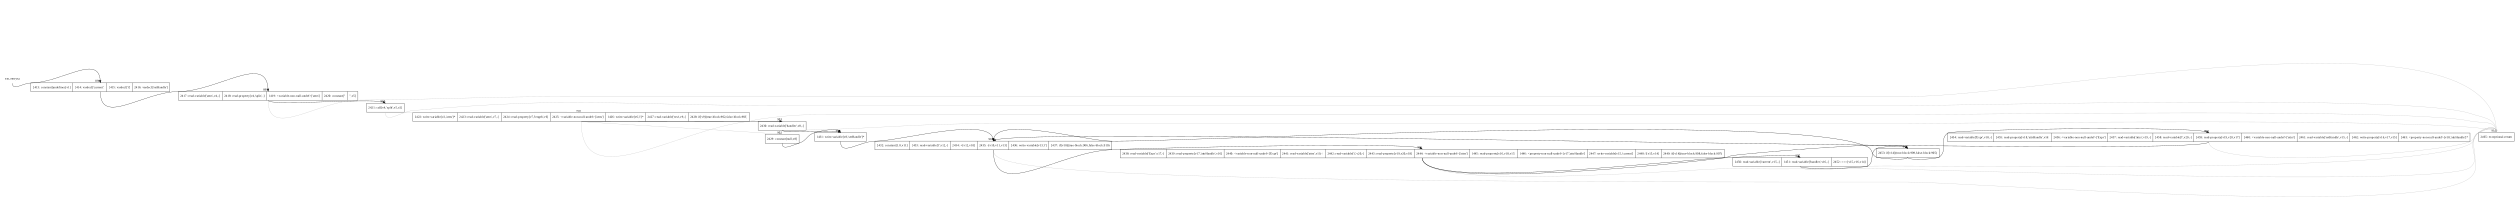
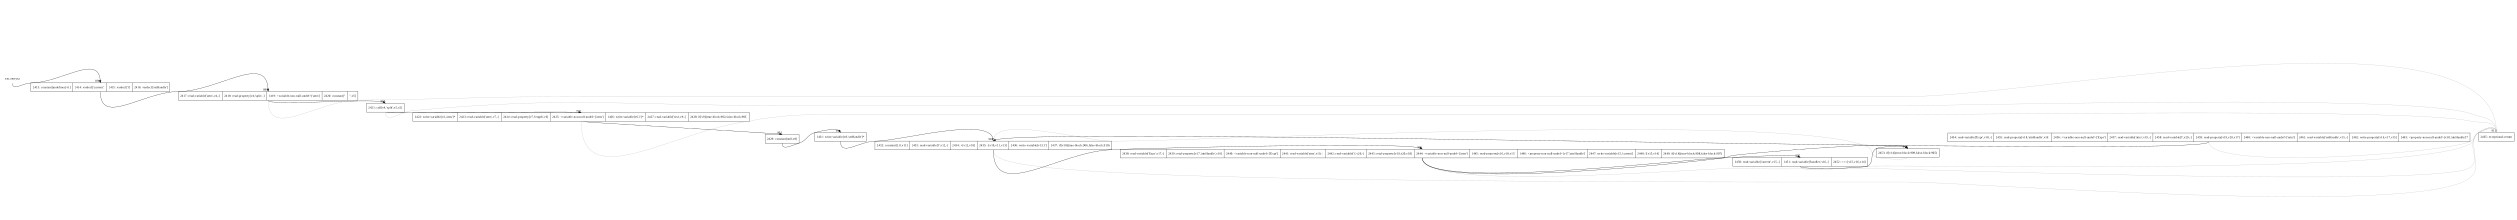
edge "2421: call[v4,'split',v5,v2]" -> "2422: write-variable[v2,'attrs']*": color gray -> black
node "2430: read-variable['handler',v8,-]": removed
edge "2422: write-variable[v2,'attrs']*" -> "2429: constant[null,v8]": color gray -> black
edge "2453: if[v14](true-block:909,false-block:905)" -> "2454: read-variable['Expr',v18,-]": removed
edge "2453: if[v14](true-block:909,false-block:905)" -> "2432: constant[1.0,v11]": color black -> gray
